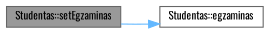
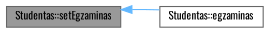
edge "Studentas::setEgzaminas" -> "Studentas::egzaminas": reversed
